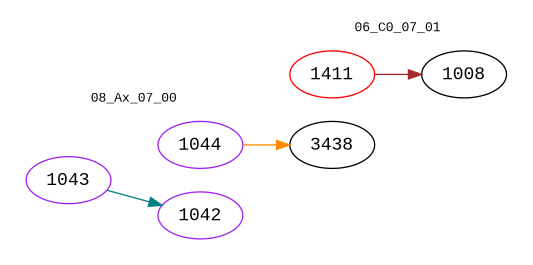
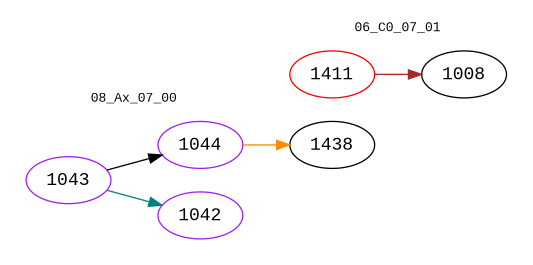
node "3438": label "3438" -> "1438"
edge "1043" -> "1044": added
